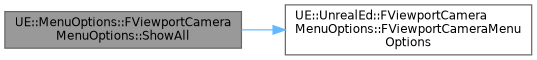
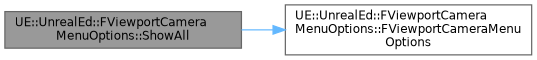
node "UE::MenuOptions::FViewportCamera MenuOptions::ShowAll": label "UE::MenuOptions::FViewportCamera MenuOptions::ShowAll" -> "UE::UnrealEd::FViewportCamera MenuOptions::ShowAll"
